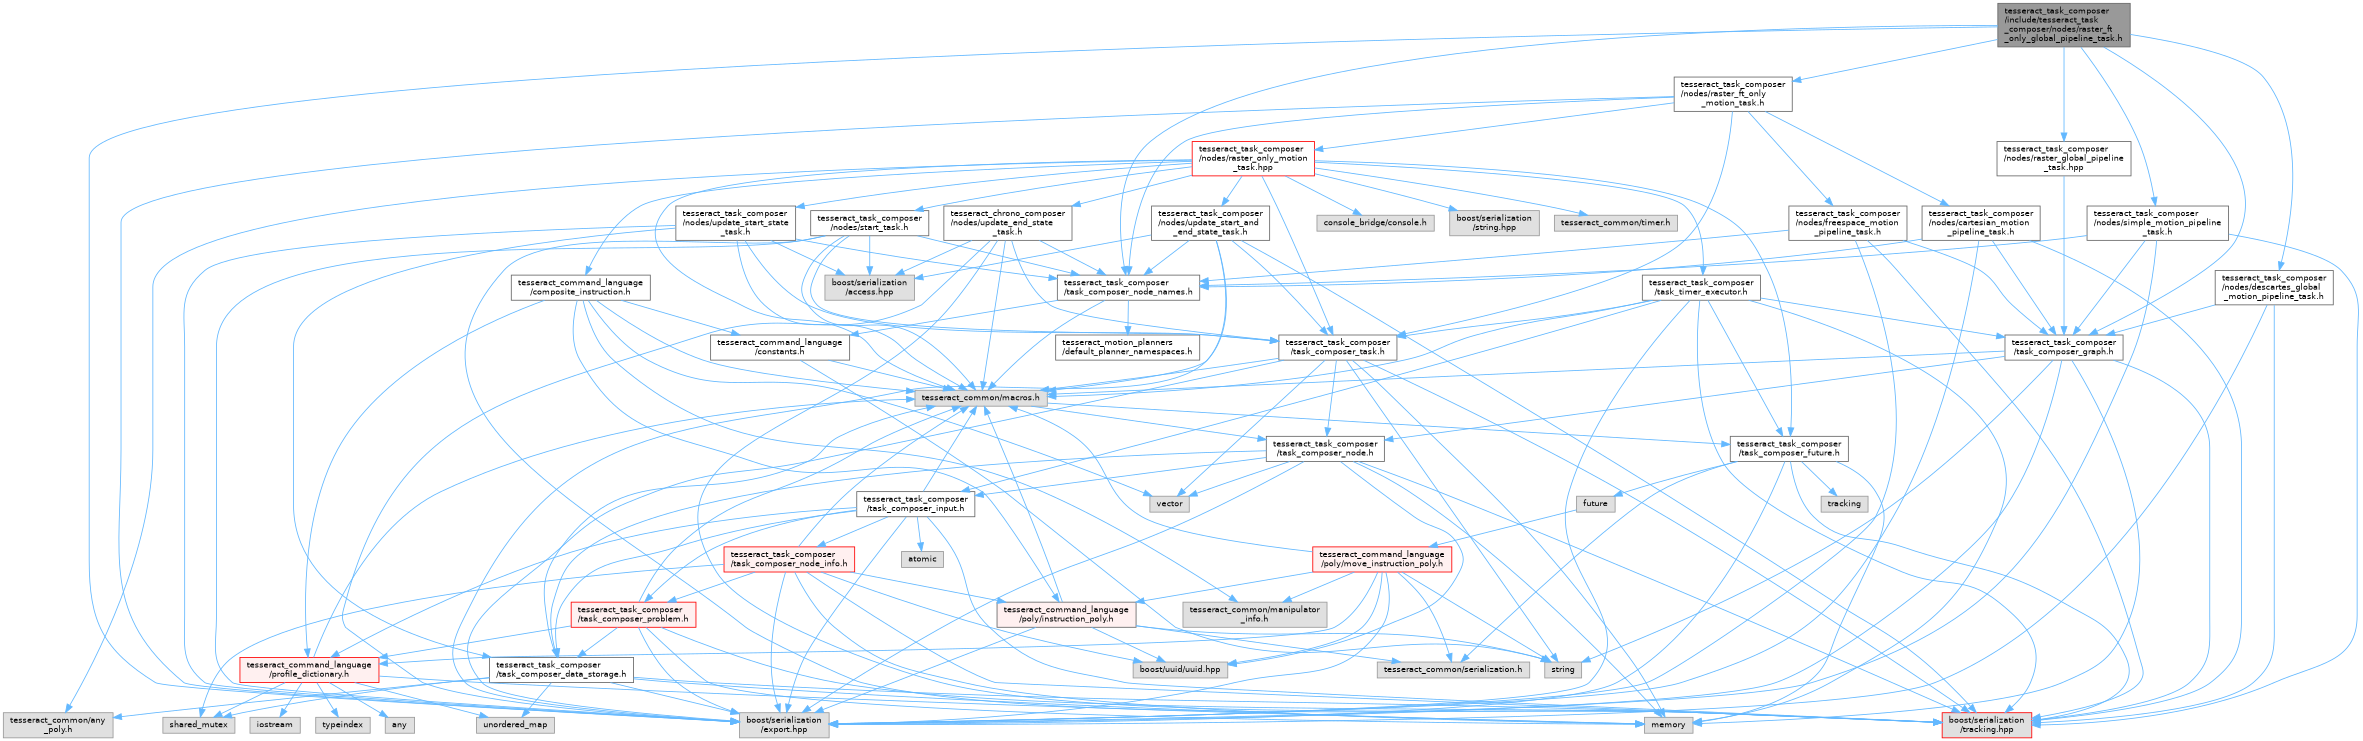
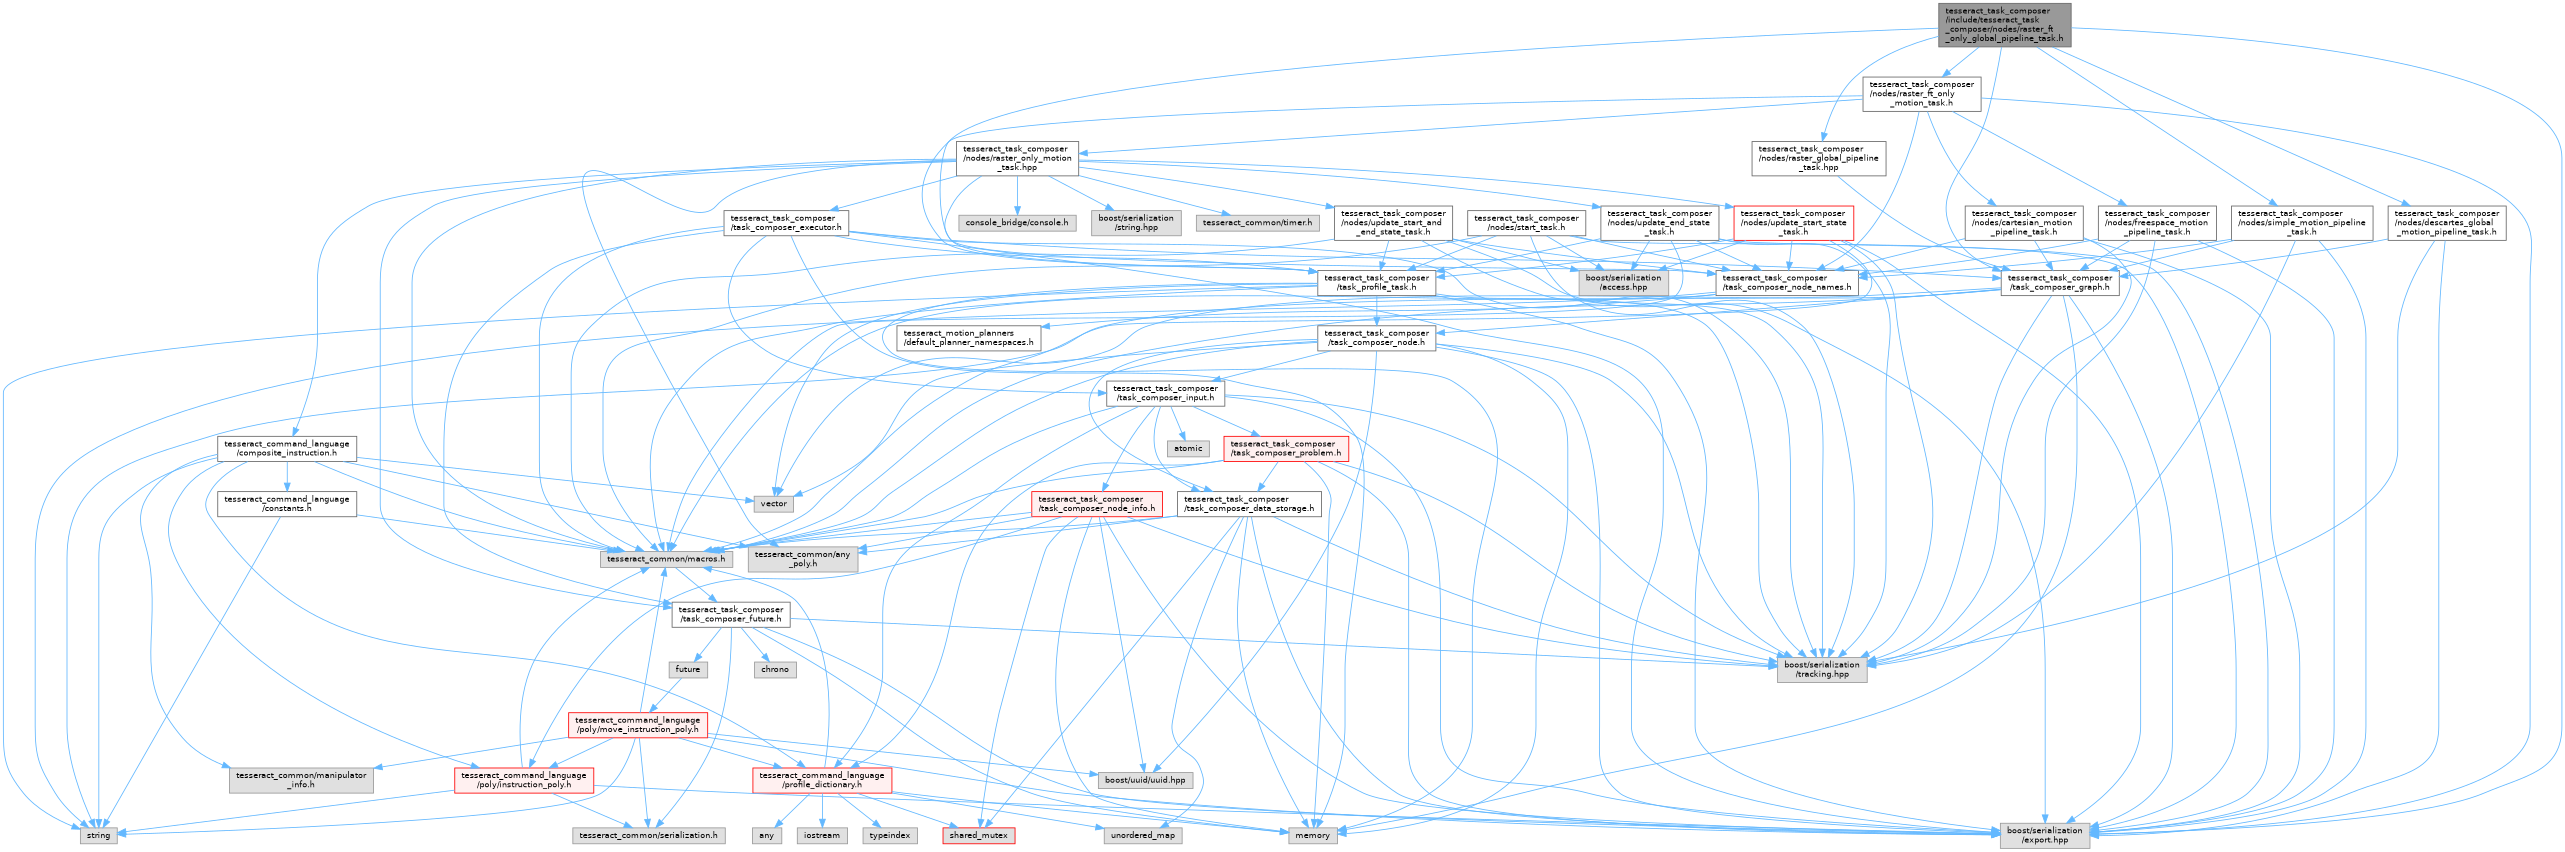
node "tesseract_task_composer /nodes/raster_only_motion _task.hpp": color red -> grey40
edge "tesseract_task_composer /nodes/raster_only_motion _task.hpp" -> "tesseract_task_composer /nodes/start_task.h": removed
node "tesseract_task_composer /nodes/update_start_state _task.h": color grey40 -> red
node "tesseract_chrono_composer /nodes/update_end_state _task.h": label "tesseract_chrono_composer /nodes/update_end_state _task.h" -> "tesseract_task_composer /nodes/update_end_state _task.h"
node "tesseract_task_composer /task_timer_executor.h": label "tesseract_task_composer /task_timer_executor.h" -> "tesseract_task_composer /task_composer_executor.h"
edge "tesseract_task_composer /task_composer_node_names.h" -> "tesseract_command_language /constants.h": now "tesseract_task_composer /task_composer_node_names.h" -> "string"
edge "tesseract_task_composer /task_composer_graph.h" -> "vector": added
edge "tesseract_task_composer /nodes/update_start_state _task.h" -> "tesseract_task_composer /task_composer_data_storage.h": now "tesseract_task_composer /nodes/update_start_state _task.h" -> "boost/serialization /tracking.hpp"
node "tesseract_task_composer /task_composer_task.h": label "tesseract_task_composer /task_composer_task.h" -> "tesseract_task_composer /task_profile_task.h"
edge "tesseract_common/macros.h" -> "tesseract_task_composer /task_composer_node.h": reversed
edge "tesseract_command_language /composite_instruction.h" -> "tesseract_common/any _poly.h": added
node "tracking": label "tracking" -> "chrono"
edge "tesseract_task_composer /task_composer_node_info.h" -> "tesseract_task_composer /task_composer_problem.h": now "tesseract_task_composer /task_composer_node_info.h" -> "tesseract_common/any _poly.h"
edge "tesseract_command_language /composite_instruction.h" -> "string": added
node "tesseract_command_language /poly/instruction_poly.h": color grey40 -> red
edge "tesseract_command_language /poly/instruction_poly.h" -> "boost/uuid/uuid.hpp": removed
node "shared_mutex": color grey60 -> red
node "boost/serialization /tracking.hpp": color red -> grey60
